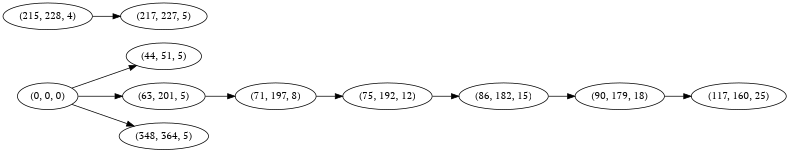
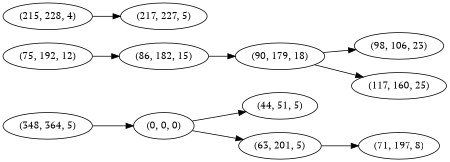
node "(98, 106, 23)": added
edge "(71, 197, 8)" -> "(75, 192, 12)": removed
edge "(0, 0, 0)" -> "(348, 364, 5)": reversed
